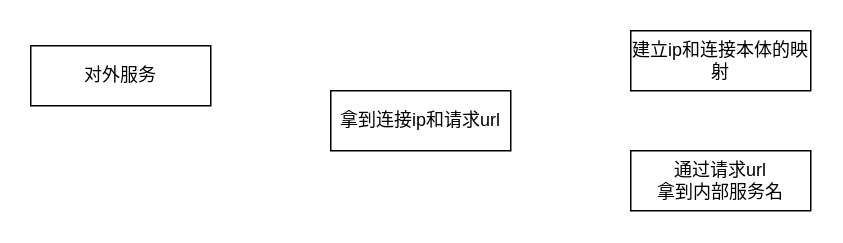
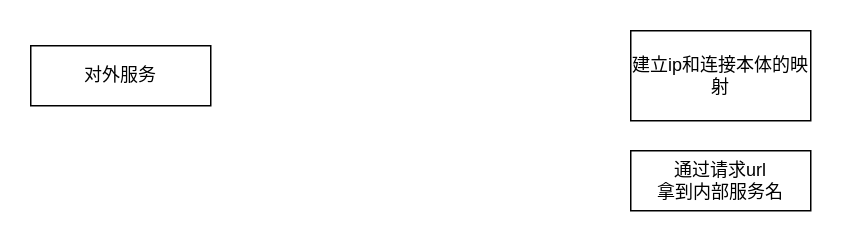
node "建立ip和连接本体的映射": size 180x60 -> 180x90
node "拿到连接ip和请求url": removed
